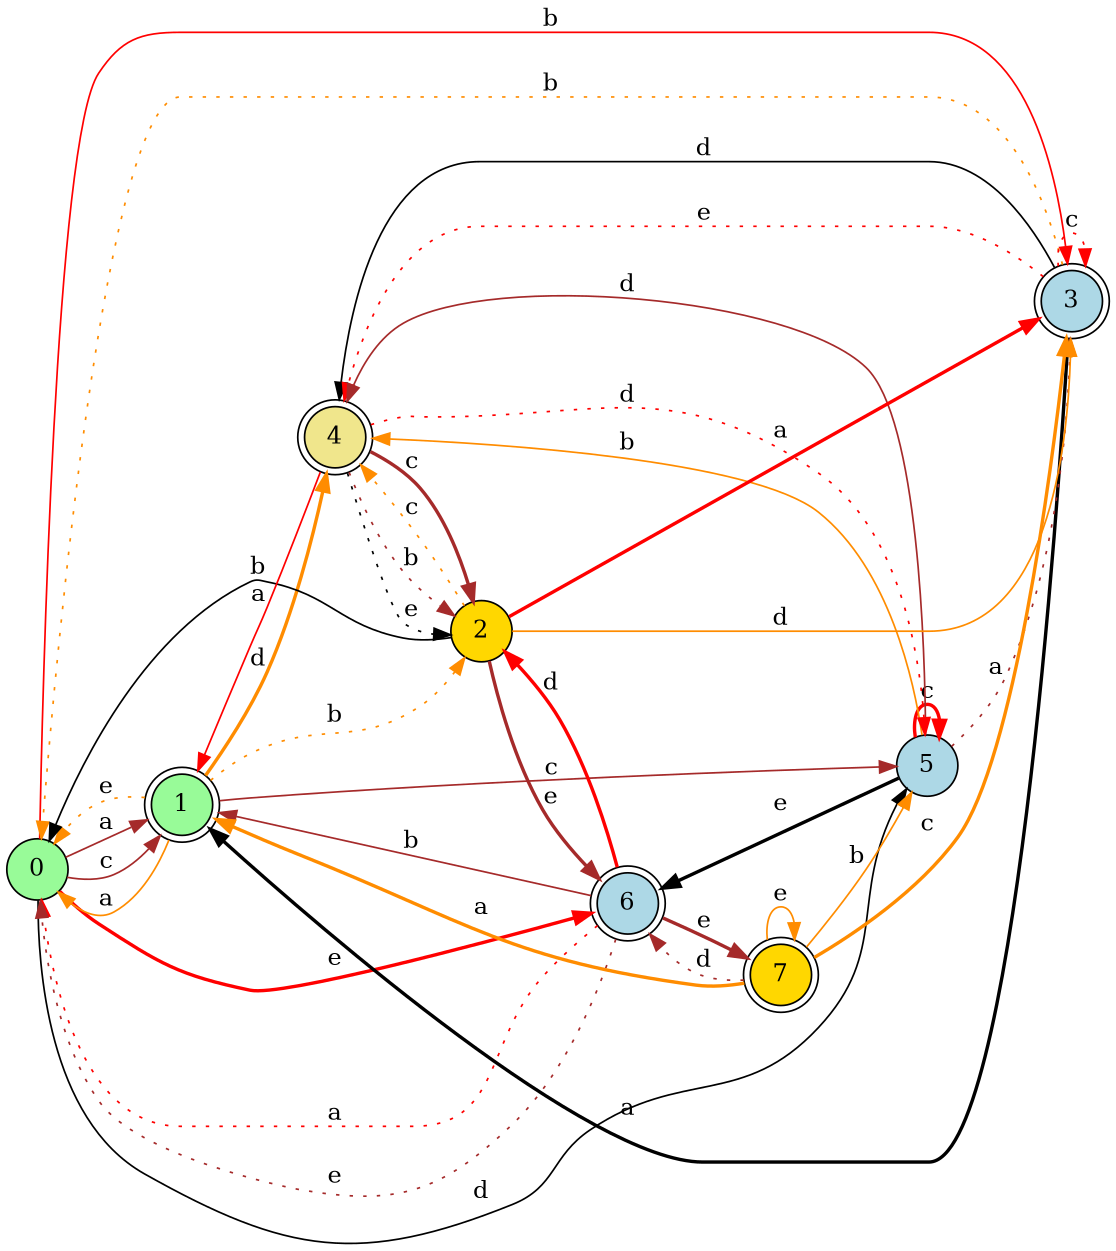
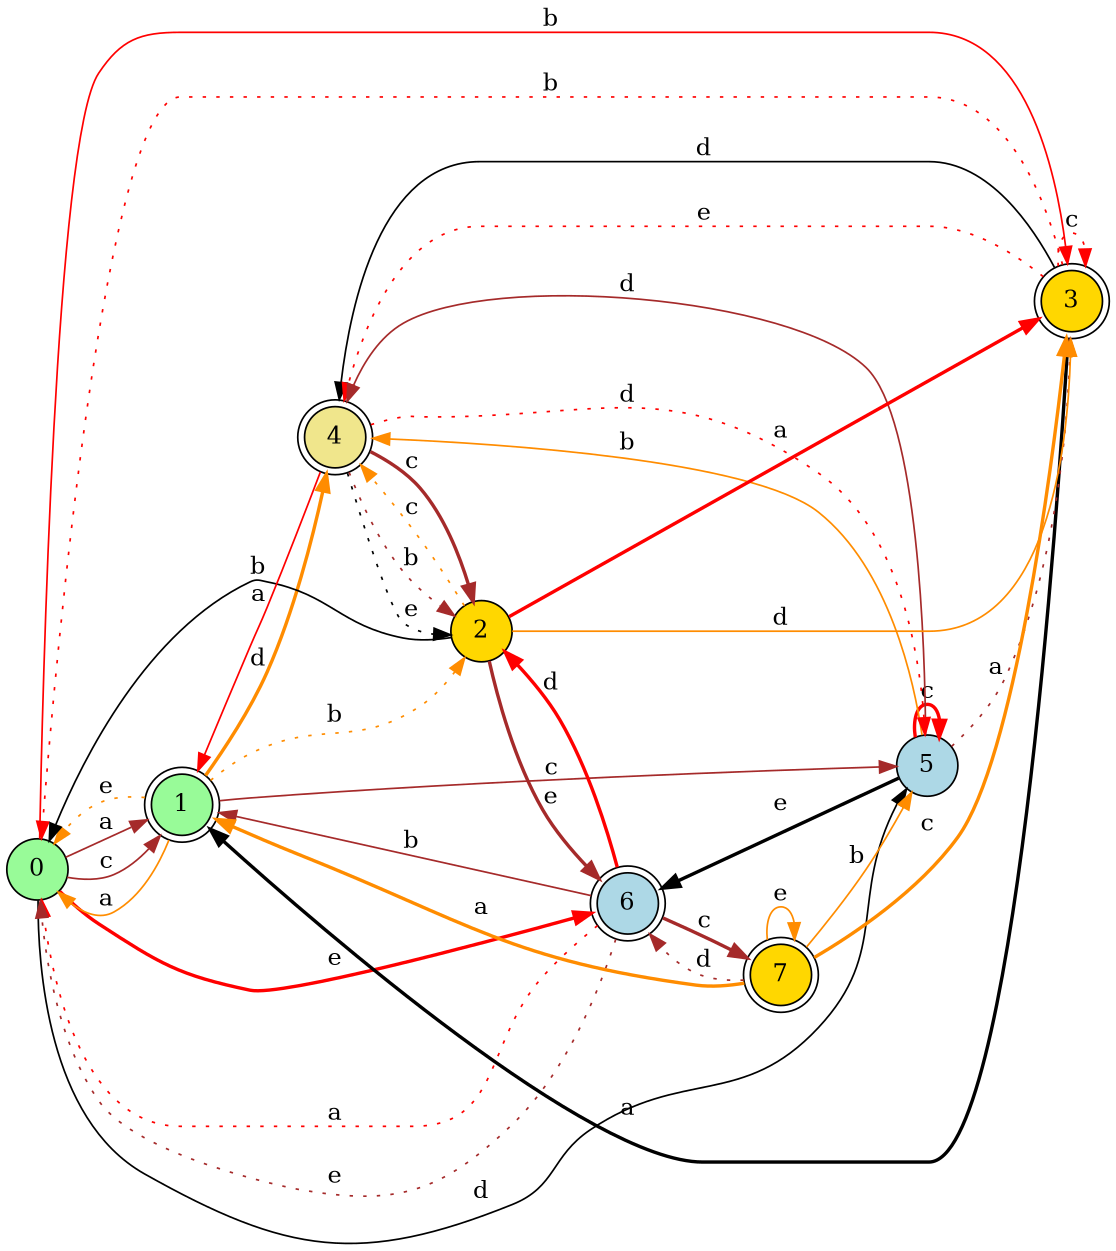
edge "3" -> "0": color darkorange -> red
node "3": fillcolor lightblue -> gold
edge "6" -> "7": label "e" -> "c"
